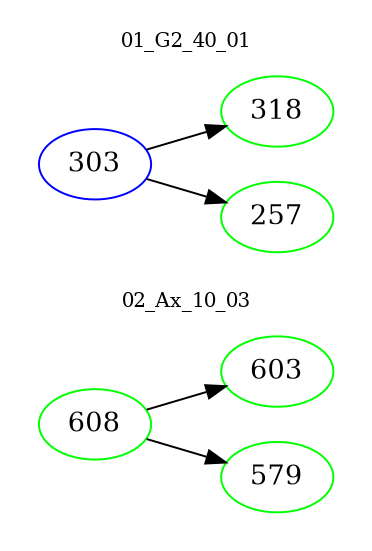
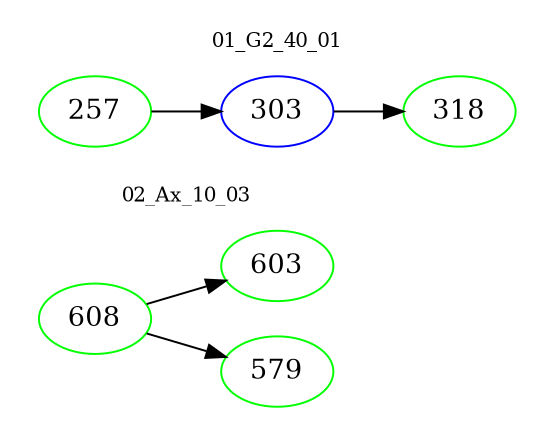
edge "303" -> "257": reversed
